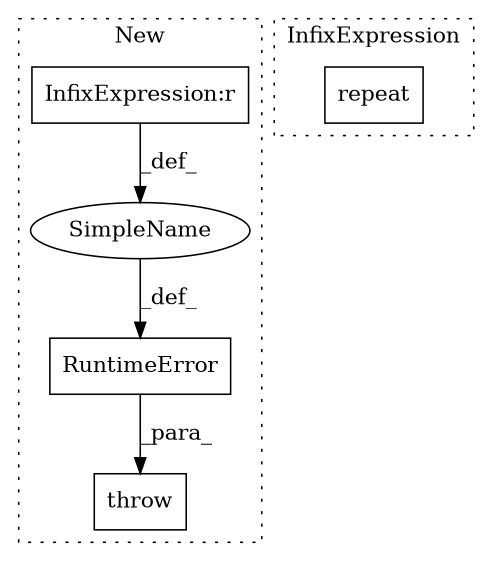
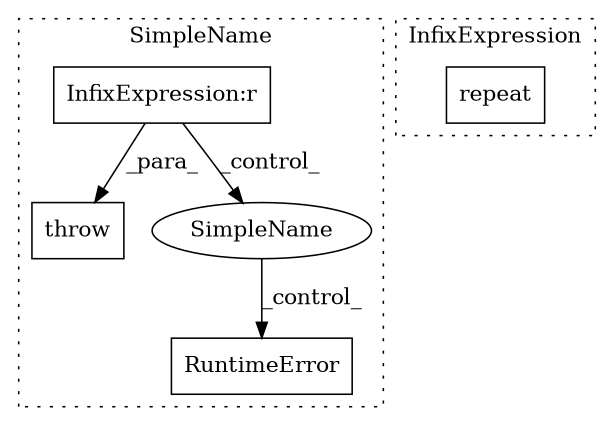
cluster "New": label "New" -> "SimpleName"
edge "InfixExpression:r" -> "SimpleName": label "_def_" -> "_control_"
edge "SimpleName" -> "RuntimeError": label "_def_" -> "_control_"
edge "RuntimeError" -> "throw": now "InfixExpression:r" -> "throw"
